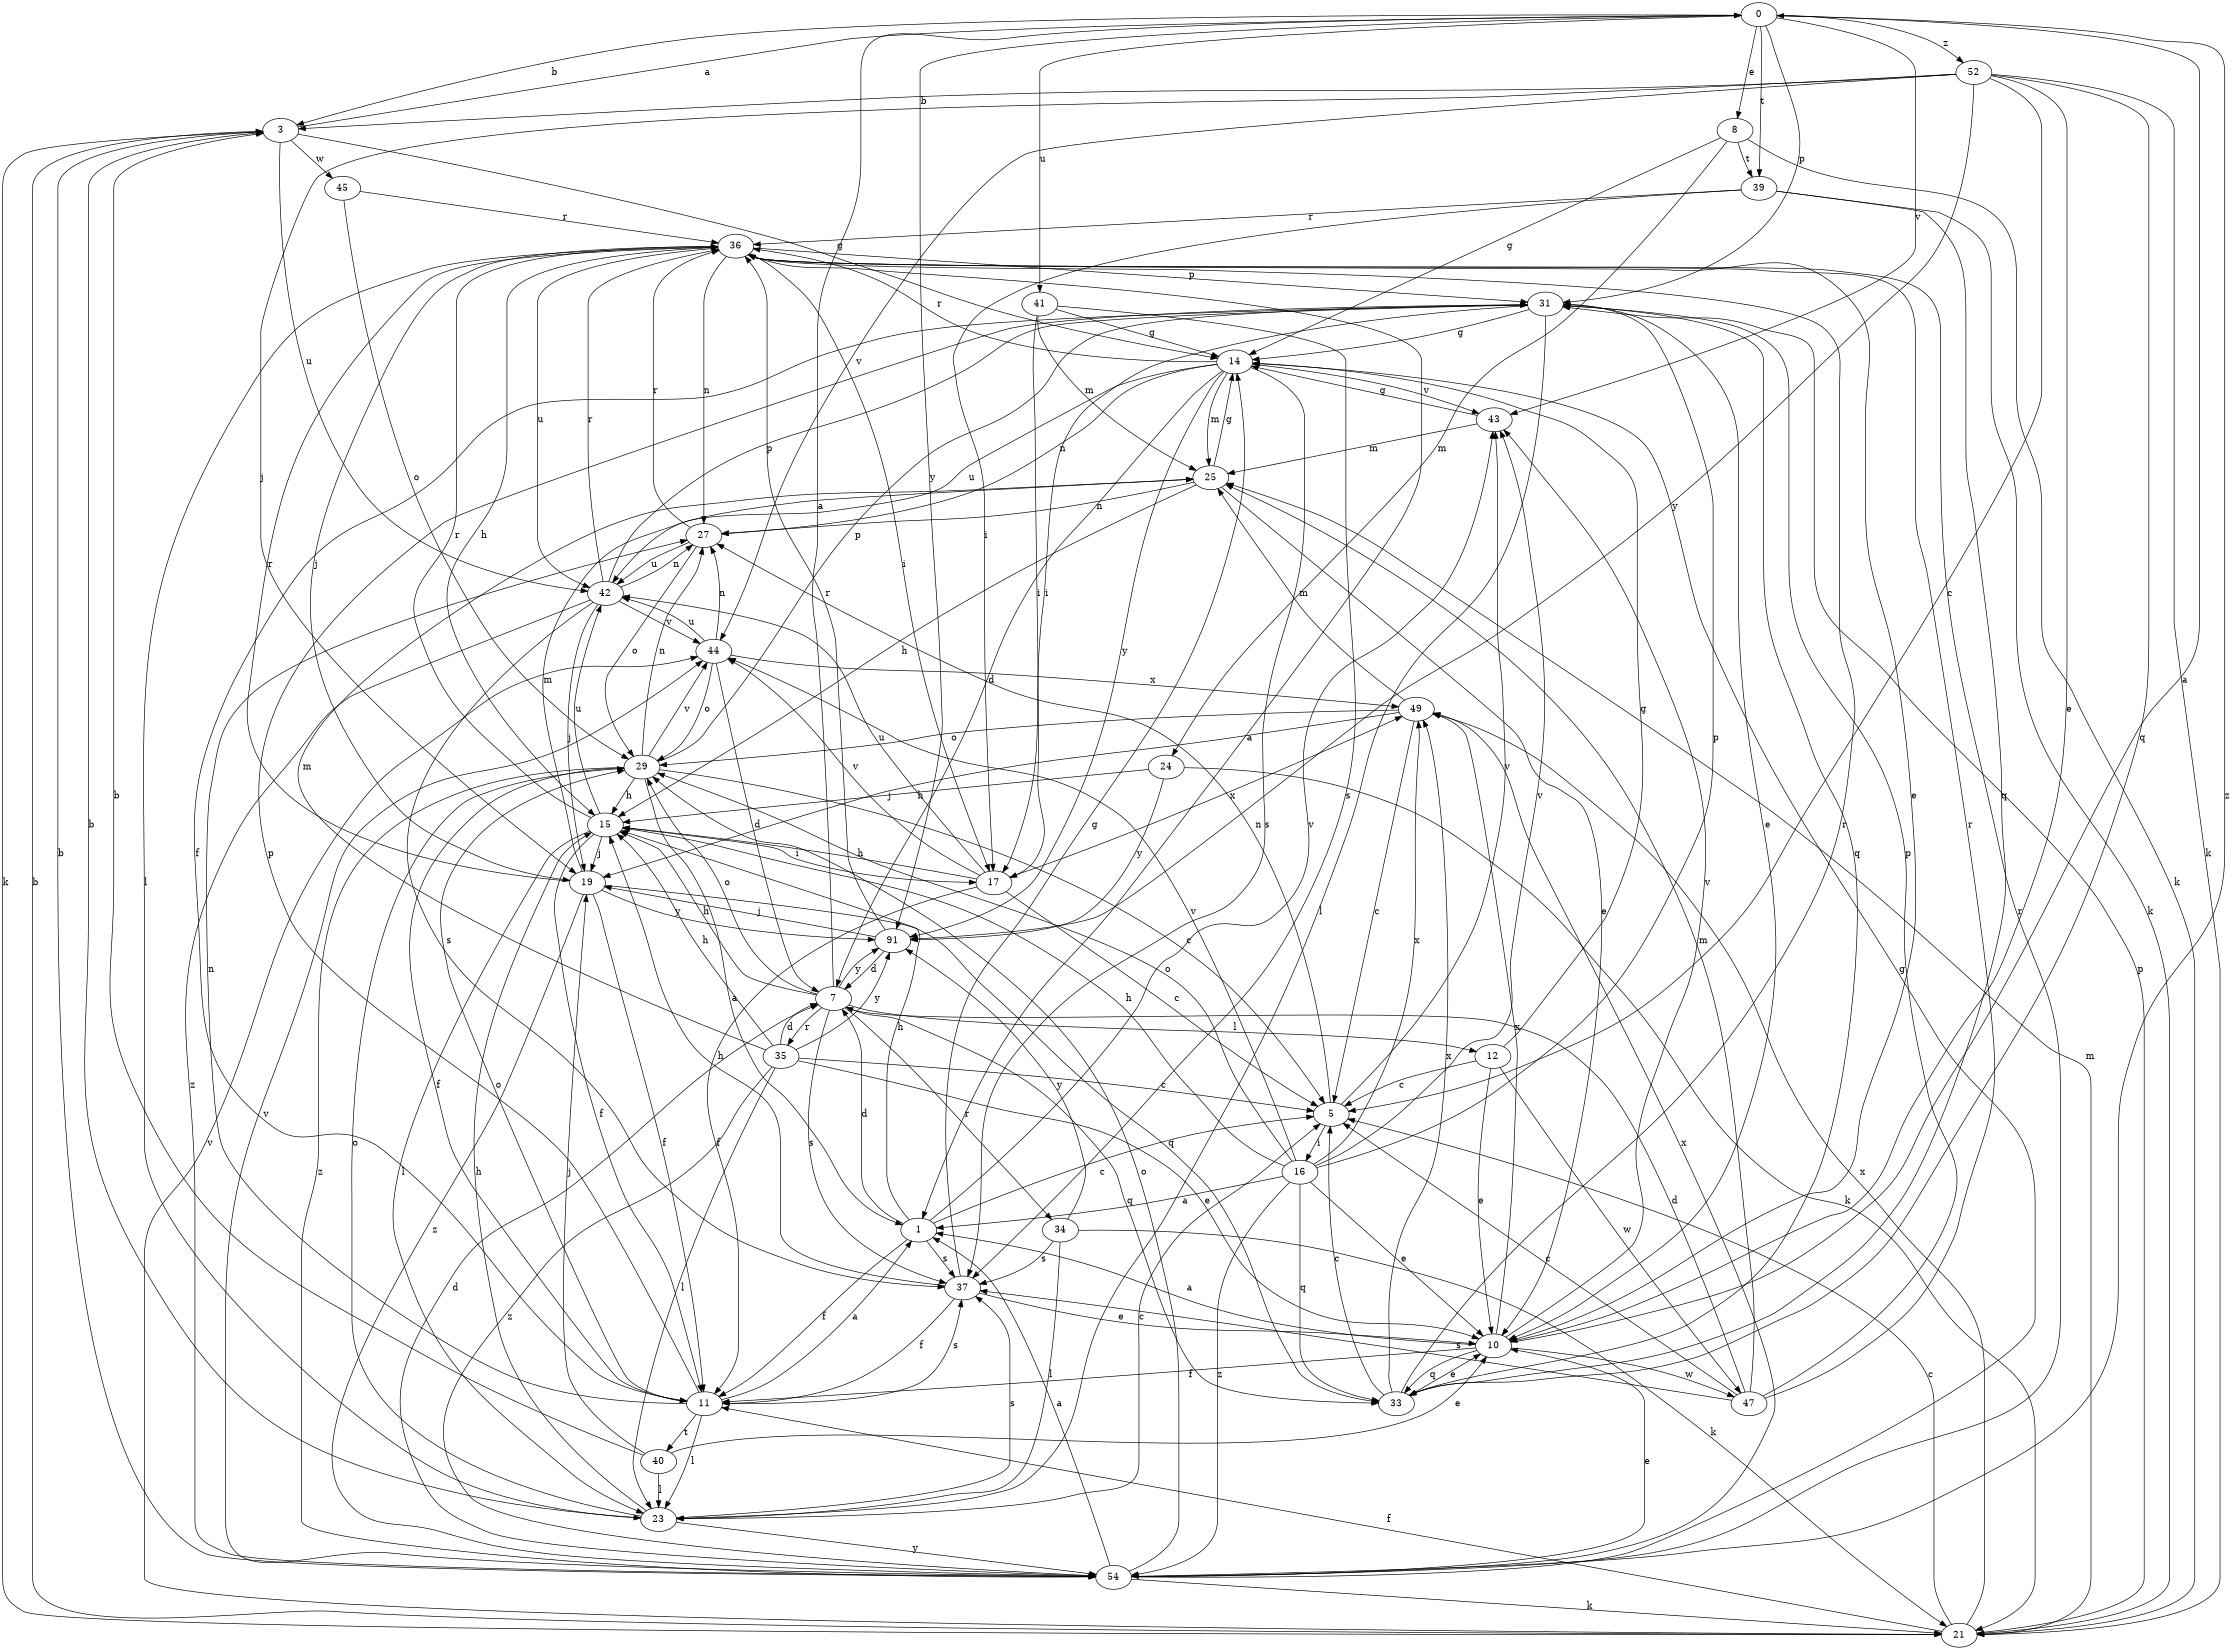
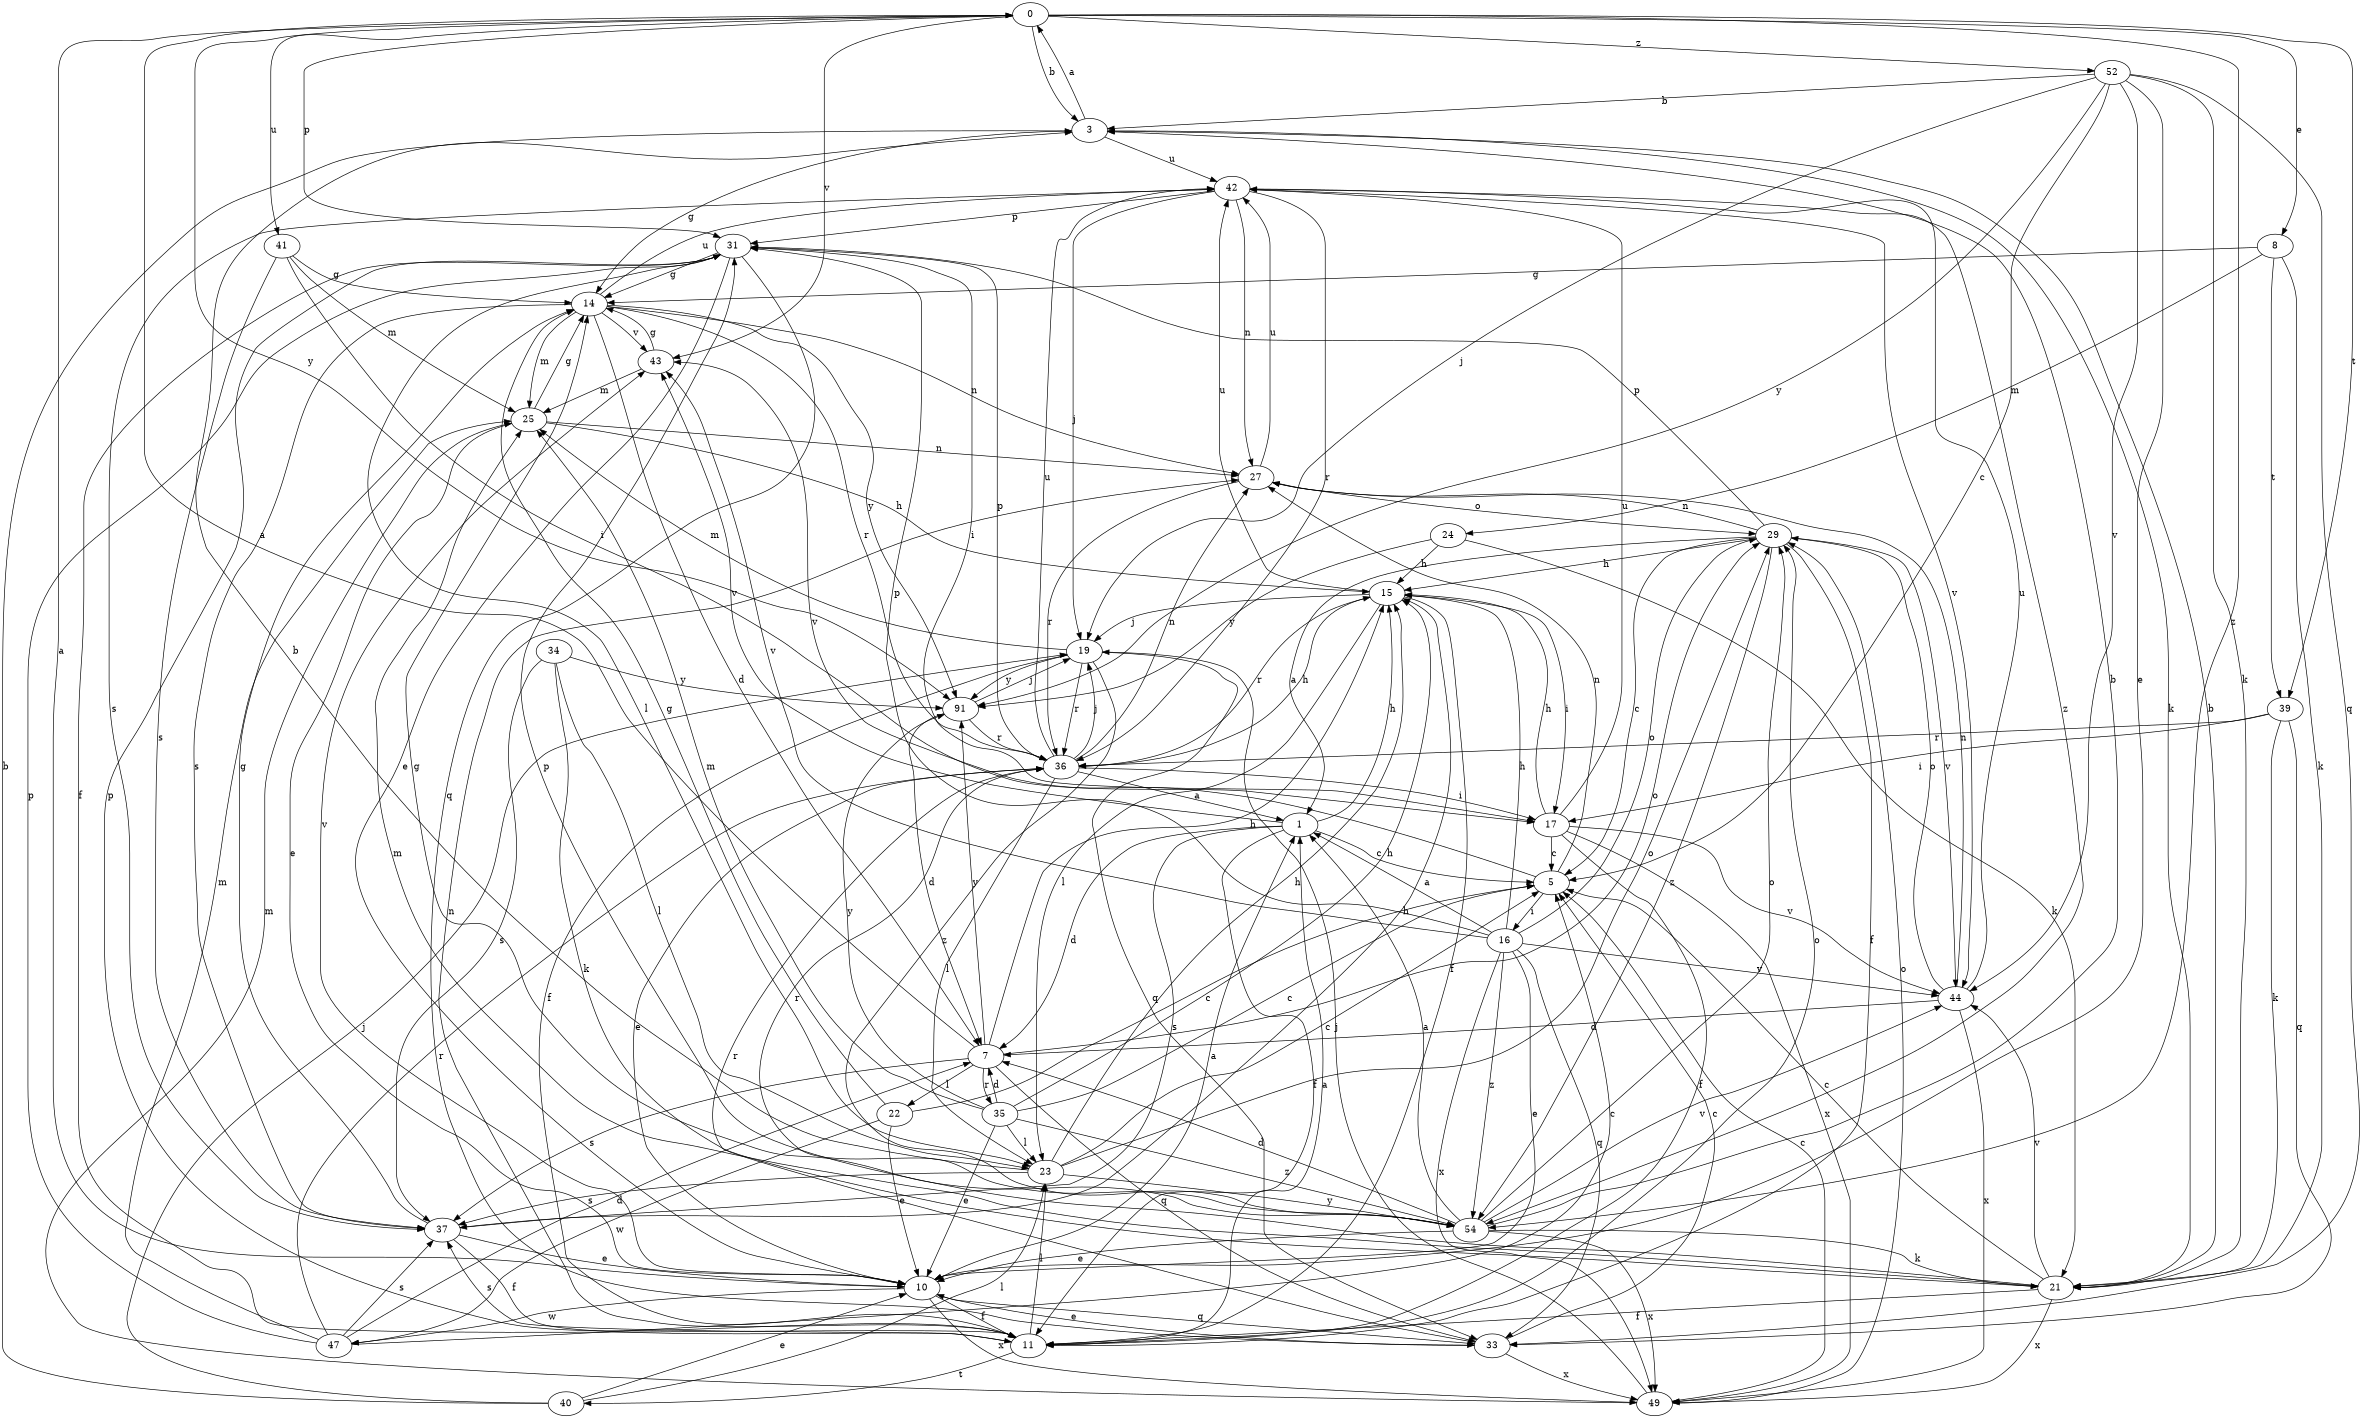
node "45": removed
node "12": label "12" -> "22"
edge "7" -> "34": removed, label "r"
